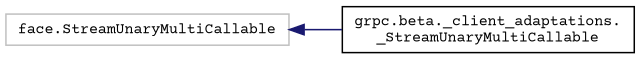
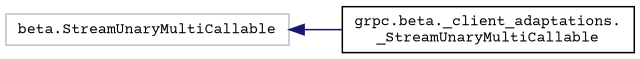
node "face.StreamUnaryMultiCallable": label "face.StreamUnaryMultiCallable" -> "beta.StreamUnaryMultiCallable"
